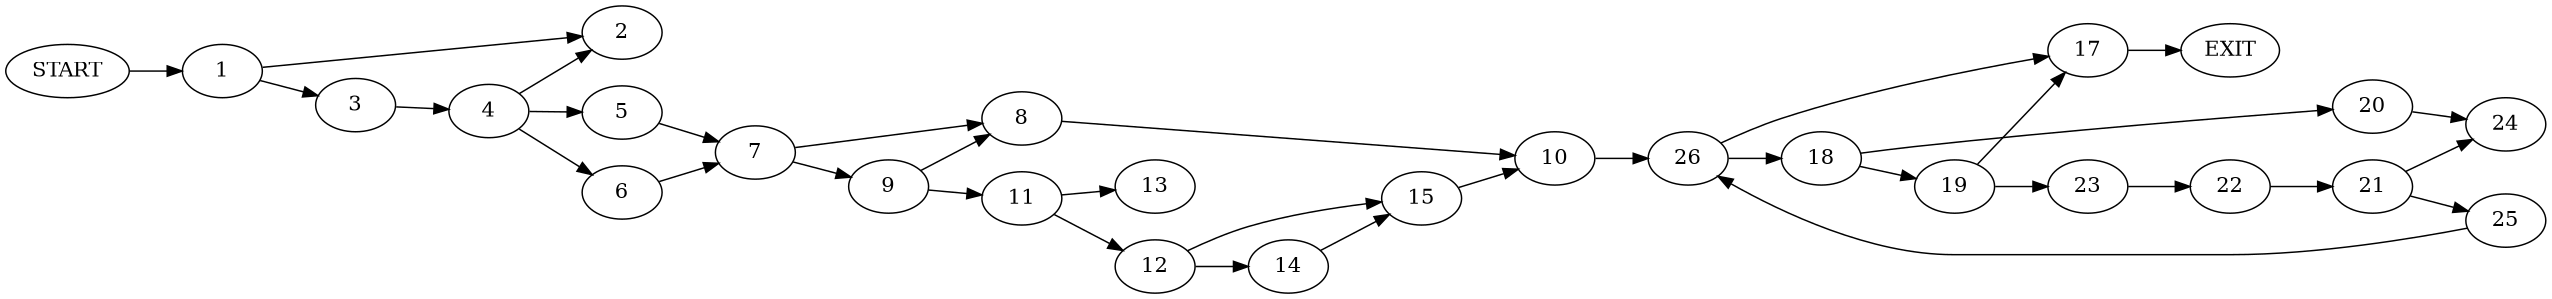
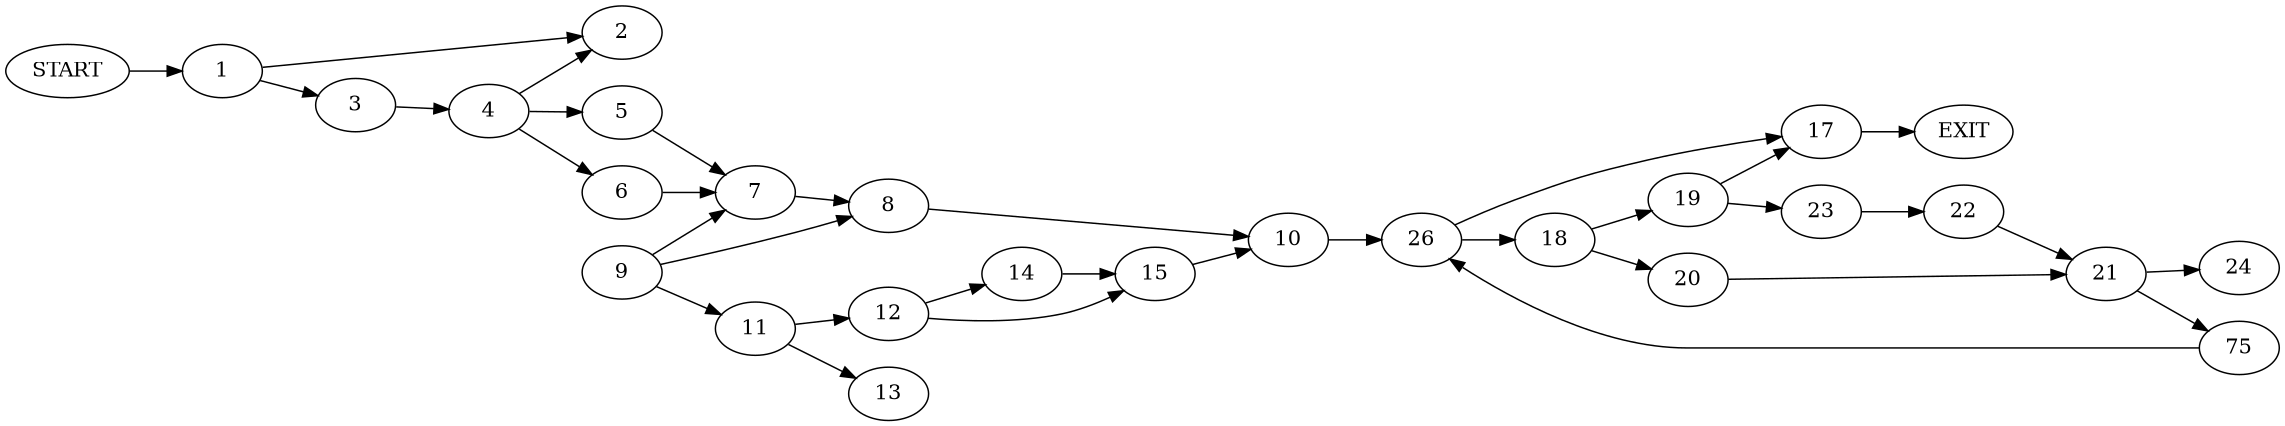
edge "20" -> "24": now "20" -> "21"
edge "7" -> "9": reversed
node "25": label "25" -> "75"
